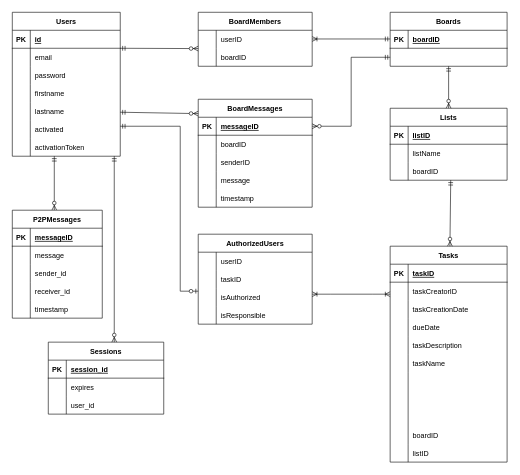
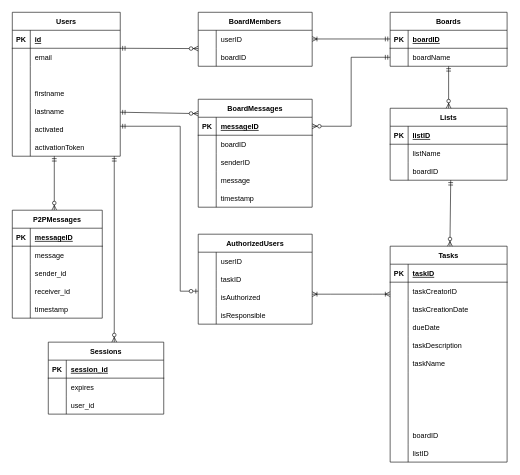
node "boardName": added
node "password": removed
